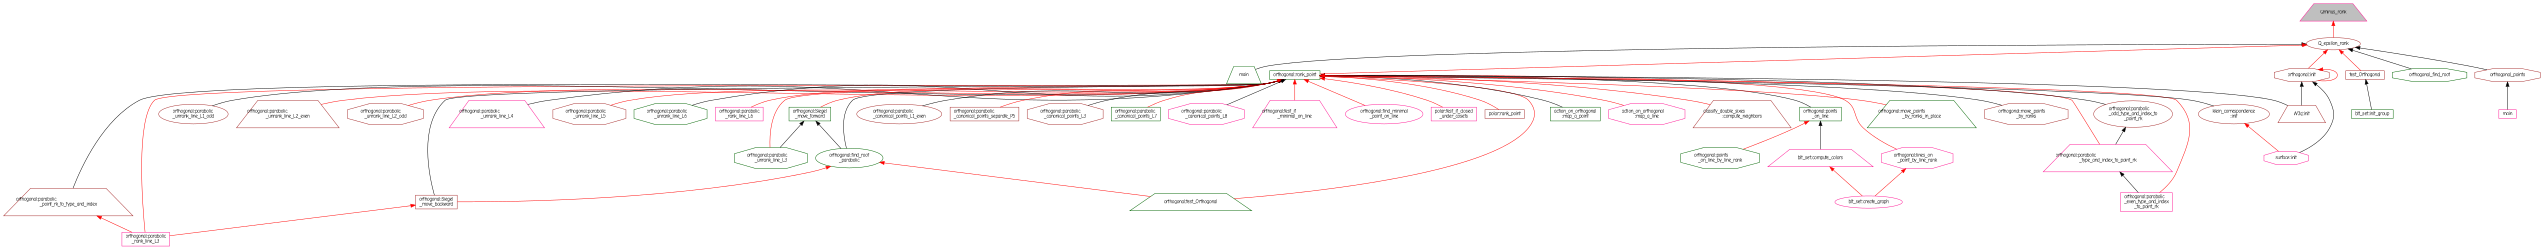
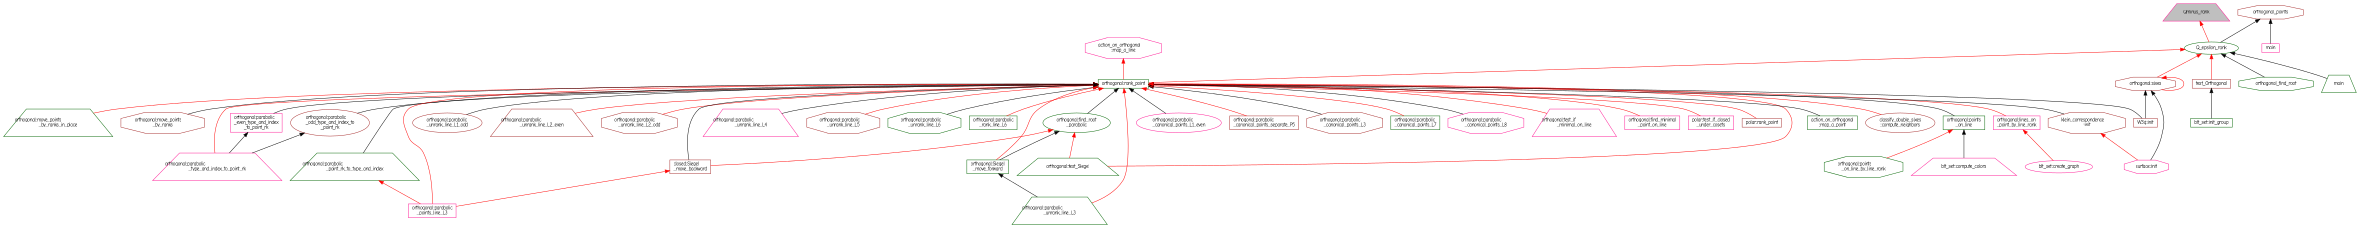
node "Q_epsilon_rank": color brown -> darkgreen
edge "orthogonal_points" -> "Q_epsilon_rank": reversed
node "orthogonal::init": label "orthogonal::init" -> "orthogonal::sixes"
edge "action_on_orthogonal ::map_a_line" -> "orthogonal::rank_point": reversed
edge "orthogonal::parabolic _even_type_and_index _to_point_rk" -> "orthogonal::rank_point": color red -> black
node "orthogonal::parabolic _rank_line_L6": color deeppink -> darkgreen
node "orthogonal::parabolic _canonical_points_L1_even": color brown -> deeppink
node "orthogonal::find_minimal _point_on_line": shape ellipse -> box
node "classify_double_sixes ::compute_neighbors": shape trapezium -> ellipse
node "klein_correspondence ::init": shape ellipse -> octagon
node "W3q::init": shape trapezium -> box
edge "orthogonal::find_root _parabolic" -> "orthogonal::Siegel _move_forward": reversed
node "orthogonal::parabolic _unrank_line_L3": shape octagon -> trapezium
node "orthogonal::lines_on _point_by_line_rank": shape octagon -> box
edge "blt_set::create_graph" -> "blt_set::compute_colors": removed
edge "orthogonal::parabolic _even_type_and_index _to_point_rk" -> "orthogonal::parabolic _type_and_index_to_point_rk": reversed
node "orthogonal::parabolic _point_rk_to_type_and_index": color brown -> darkgreen
node "orthogonal::Siegel _move_backward": label "orthogonal::Siegel _move_backward" -> "closed::Siegel _move_backward"
node "orthogonal::test_Orthogonal": label "orthogonal::test_Orthogonal" -> "orthogonal::test_Siegel"
node "orthogonal::parabolic _rank_line_L3": label "orthogonal::parabolic _rank_line_L3" -> "orthogonal::parabolic _points_line_L3"
